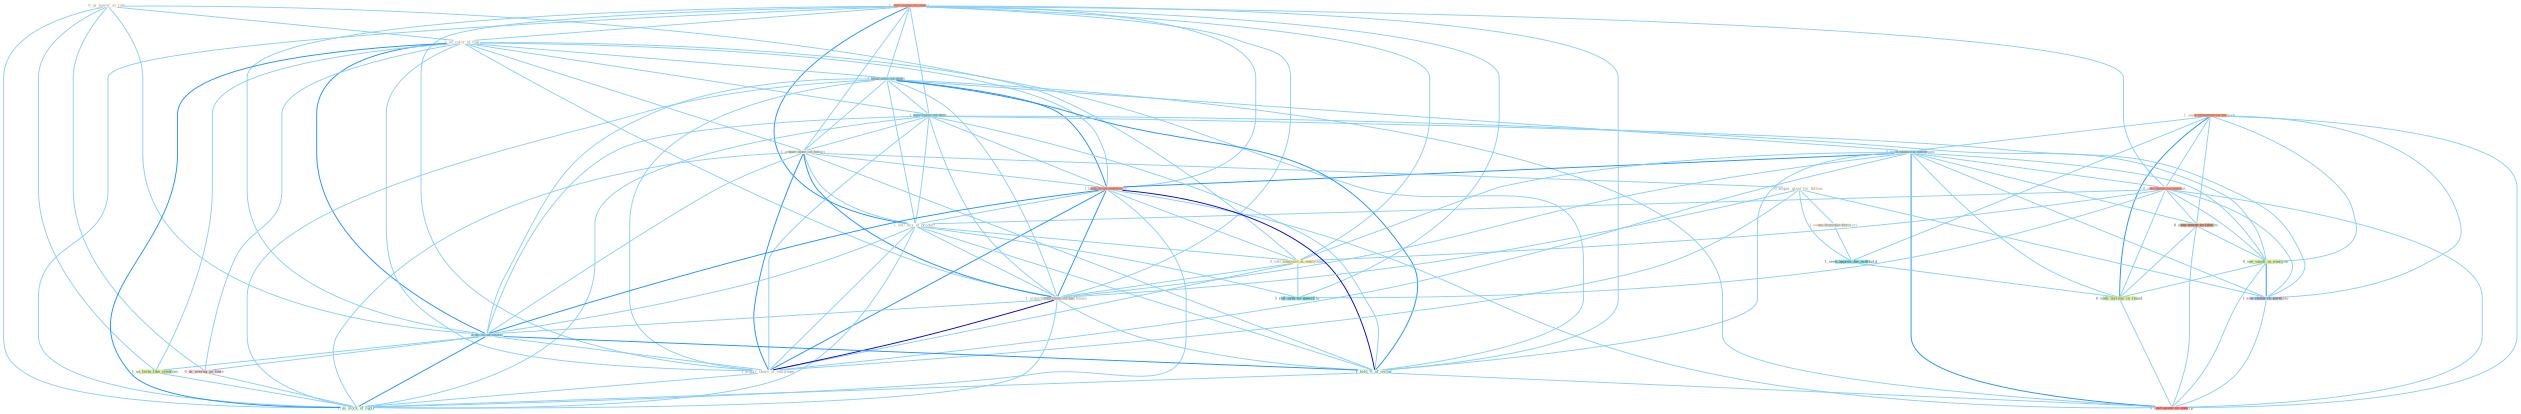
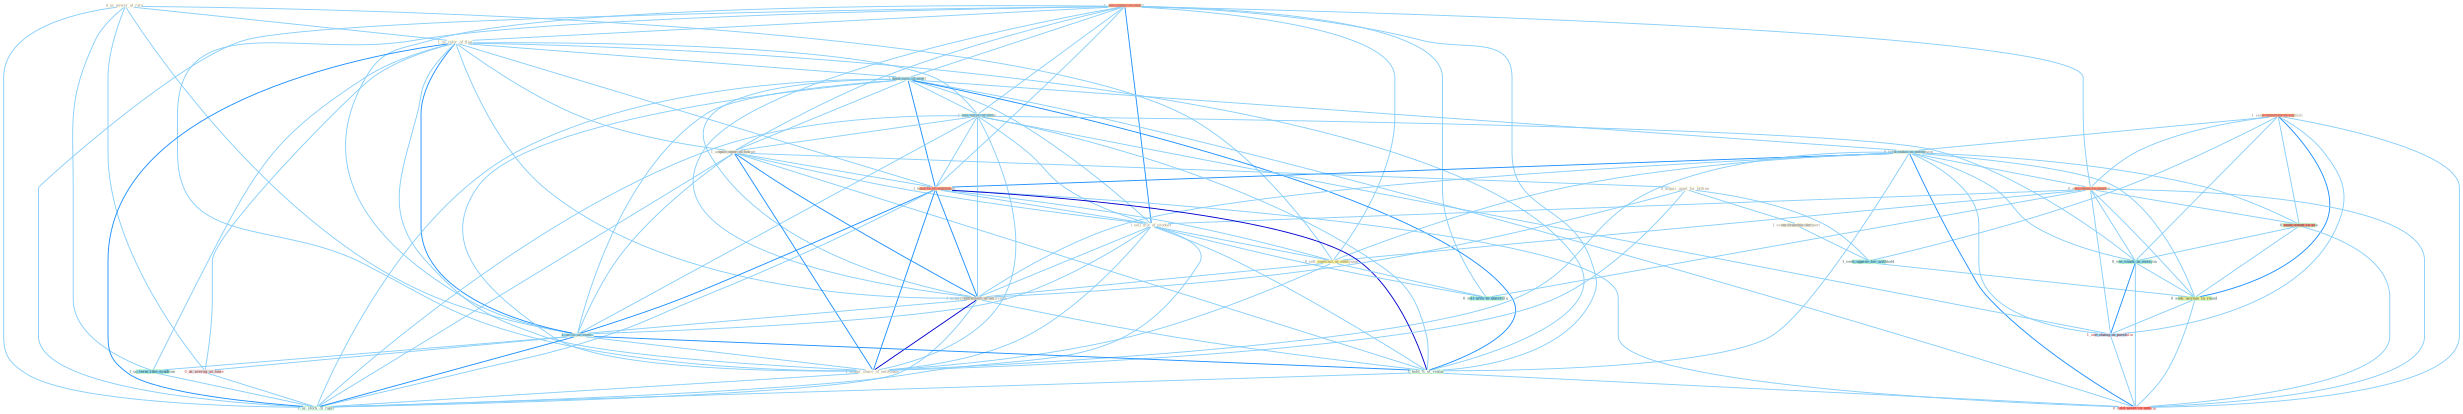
node "0_seen_event_in_lifetim": label "0_seen_event_in_lifetim" -> "0_seen_event_in_see"
edge "0_acquir_giant_for_billion" -- "1_see_chang_in_portfolio": now "0_seek_increas_in_round" -- "1_see_chang_in_portfolio"
node "0_see_vaniti_in_everyon": fillcolor khaki -> skyblue
node "1_us_term_like_syndrom": fillcolor khaki -> skyblue
